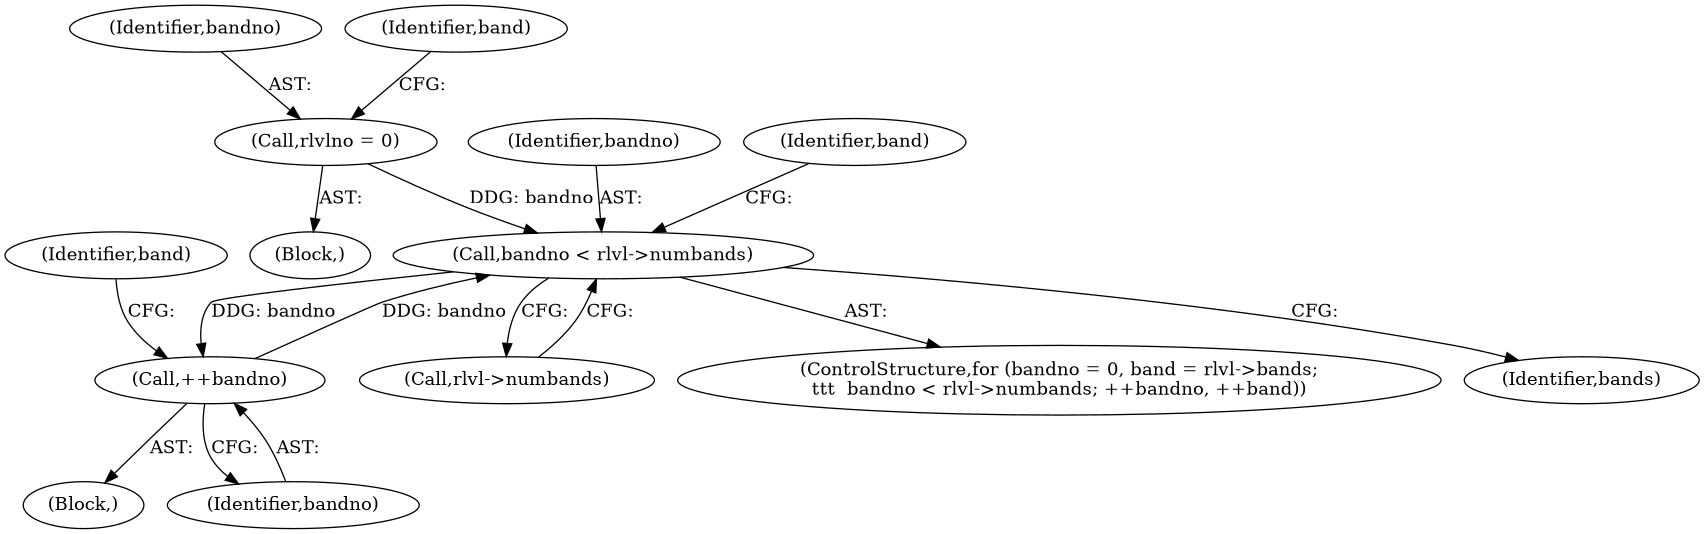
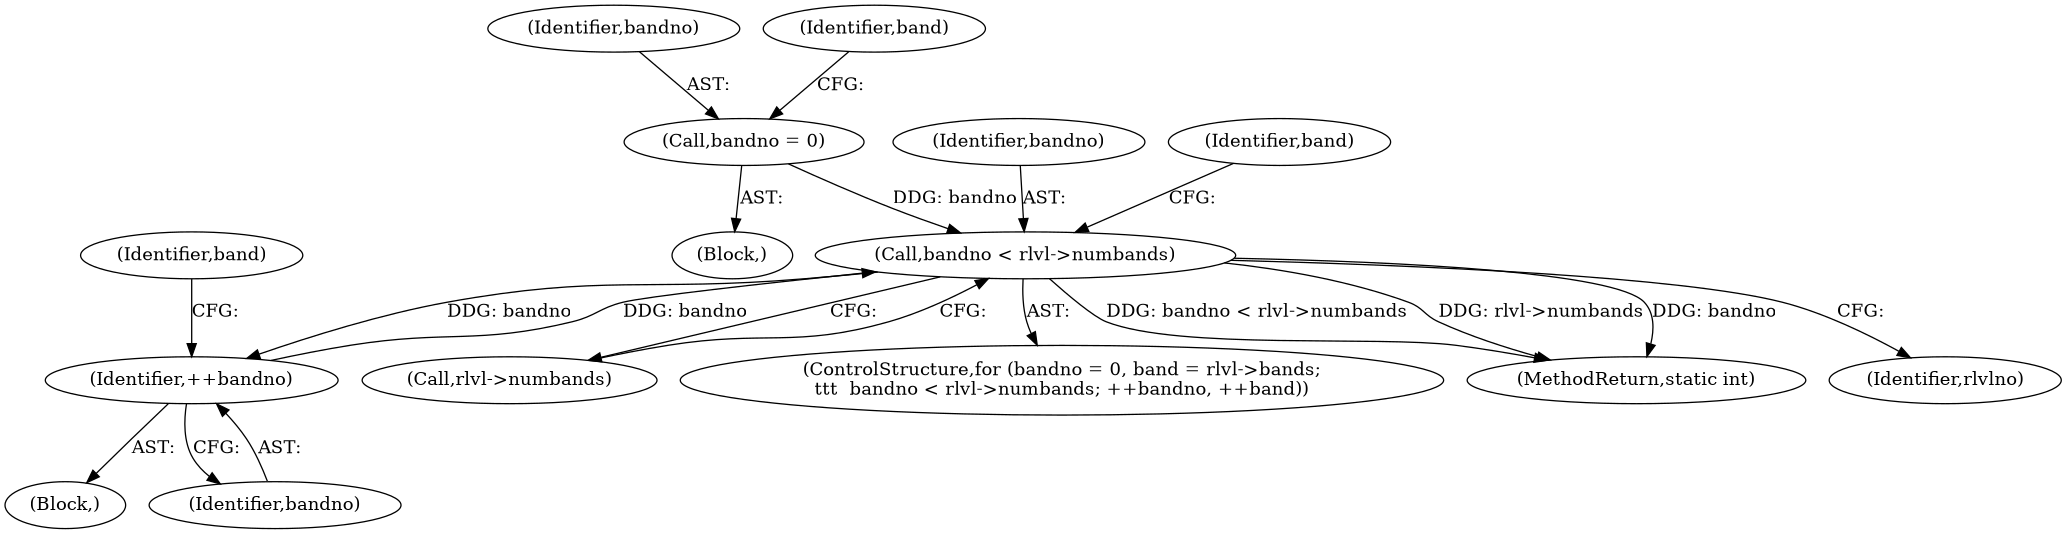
node "(Call,rlvlno = 0)": label "(Call,rlvlno = 0)" -> "(Call,bandno = 0)"
node "(Call,++bandno)": label "(Call,++bandno)" -> "(Identifier,++bandno)"
node "(Identifier,bands)": label "(Identifier,bands)" -> "(Identifier,rlvlno)"
node "(MethodReturn,static int)": added
